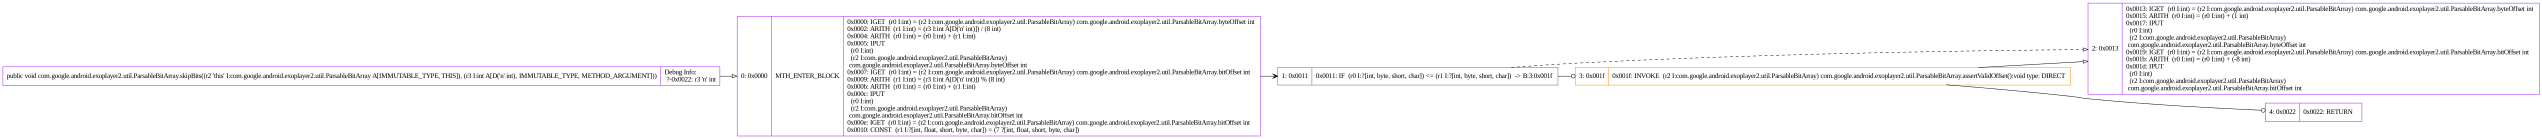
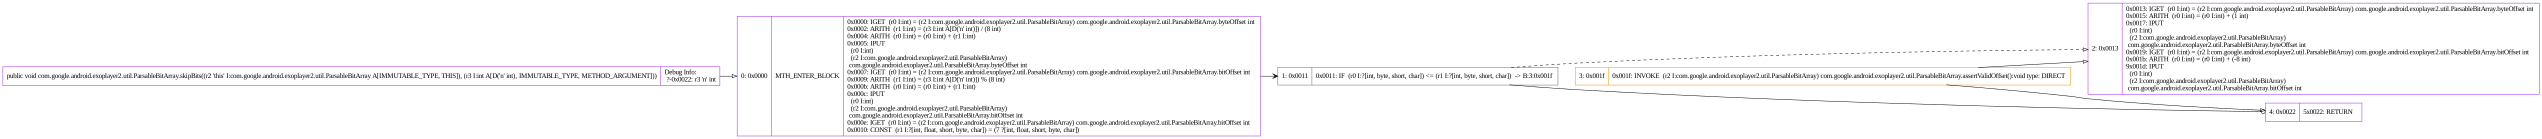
node "2: 0x0013": text "0x001d: IPUT" -> "9x001d: IPUT"
edge "1: 0x0011" -> "3: 0x001f": now "1: 0x0011" -> "4: 0x0022"
edge "3: 0x001f" -> "4: 0x0022": arrowhead odot -> onormal
node "4: 0x0022": text "0x0022: RETURN" -> "5x0022: RETURN"
